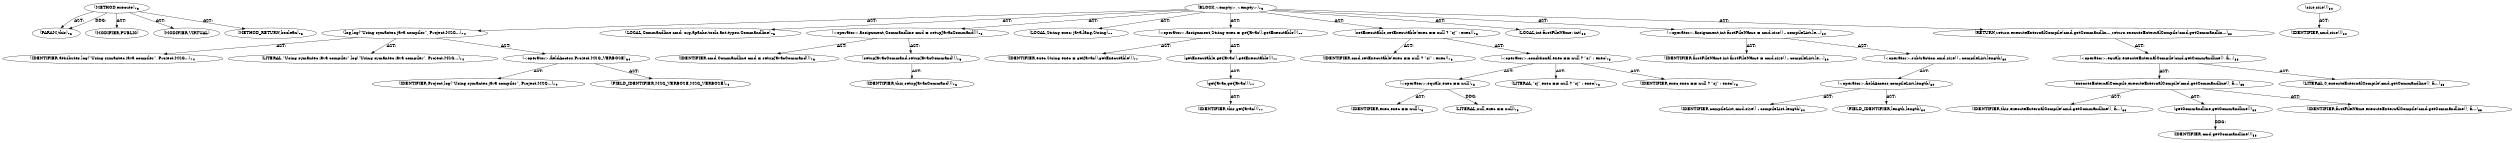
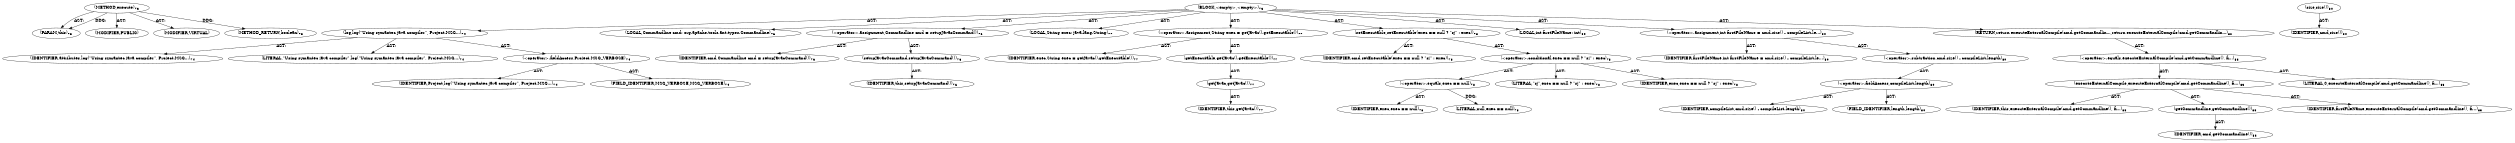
edge "(METHOD,execute)" -> "(METHOD_RETURN,boolean)": label "AST: " -> "DDG: "
node "(<operator>.fieldAccess,Project.MSG_VERBOSE)": text "64" -> "74"
edge "(getCommandline,getCommandline())" -> "(IDENTIFIER,cmd,getCommandline())": label "DDG: " -> "AST: "
